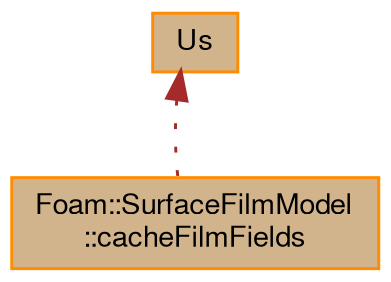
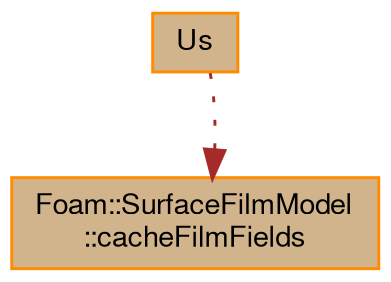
edge "Foam::SurfaceFilmModel ::cacheFilmFields" -> "Us": reversed
